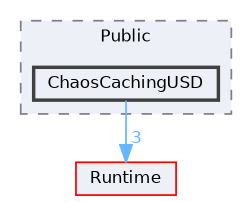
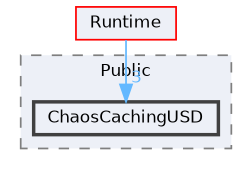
edge "ChaosCachingUSD" -> "Runtime": reversed
